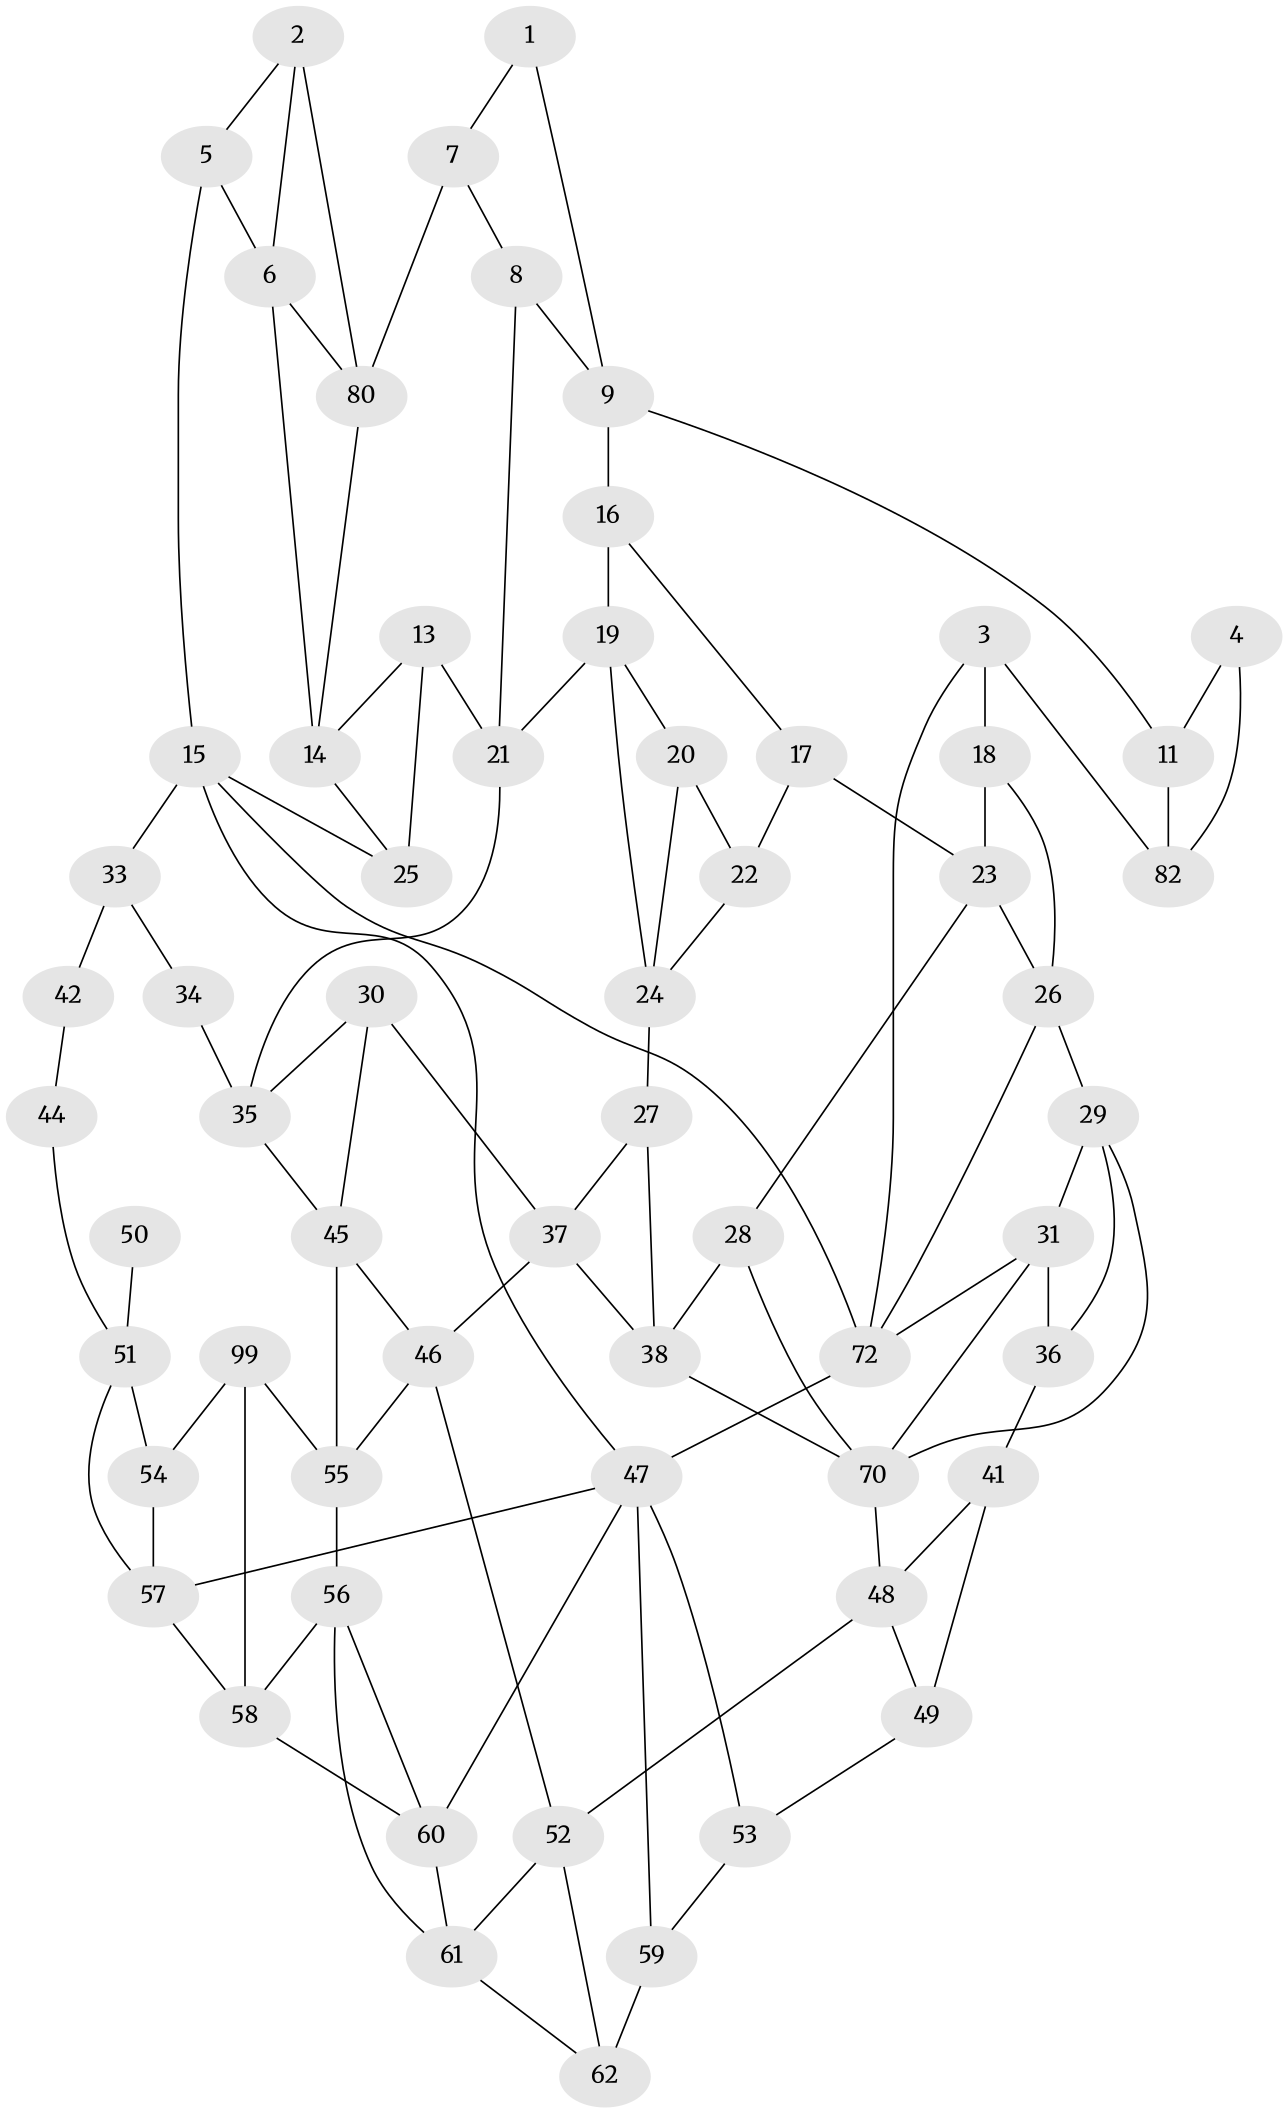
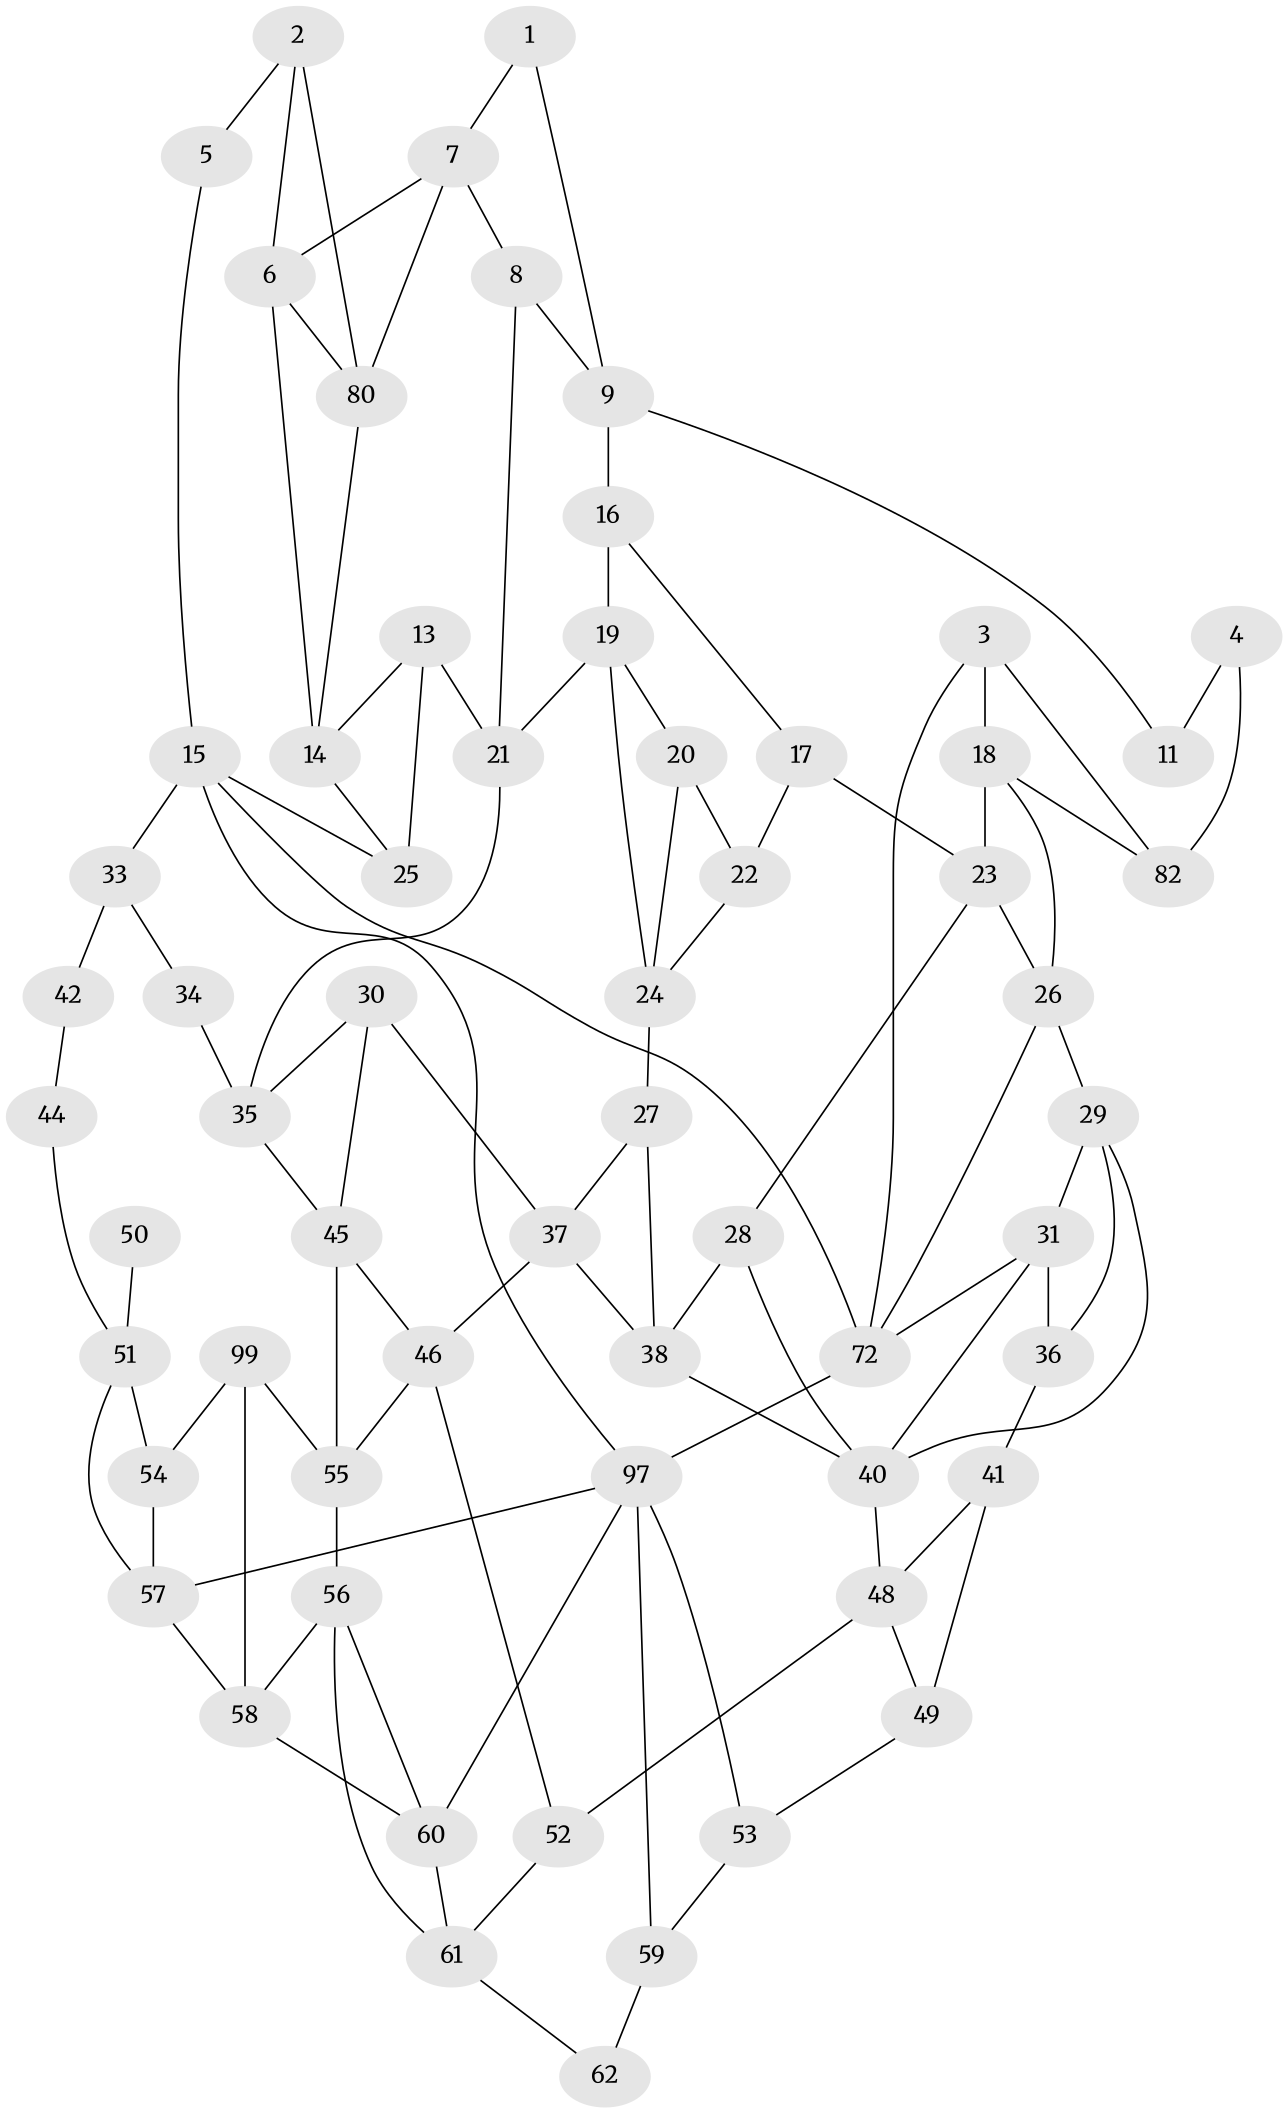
edge "5" -- "6": now "7" -- "6"
edge "11" -- "82": now "18" -- "82"
node "47": label "47" -> "97"
node "70": label "70" -> "40"
edge "52" -- "62": removed
